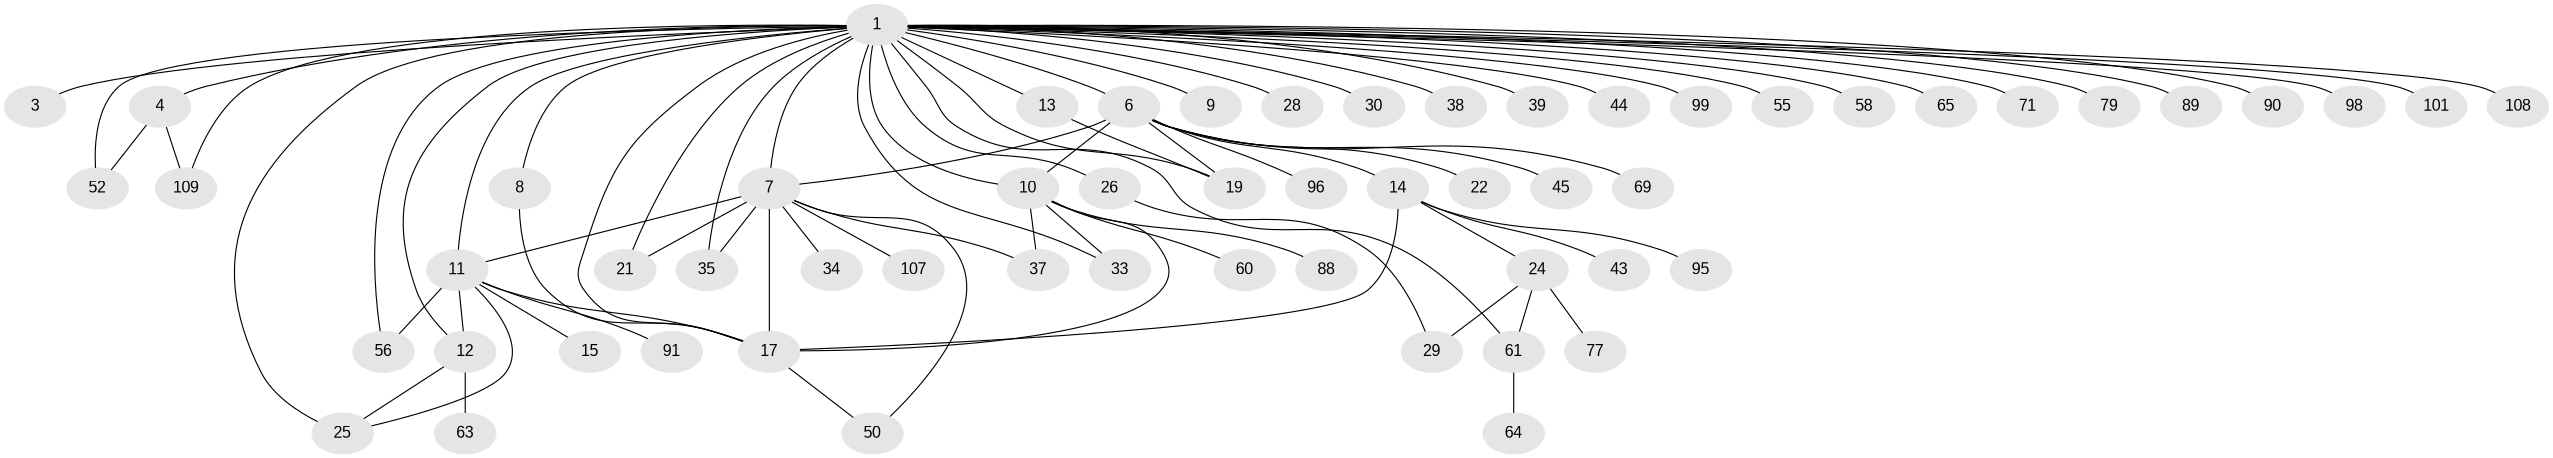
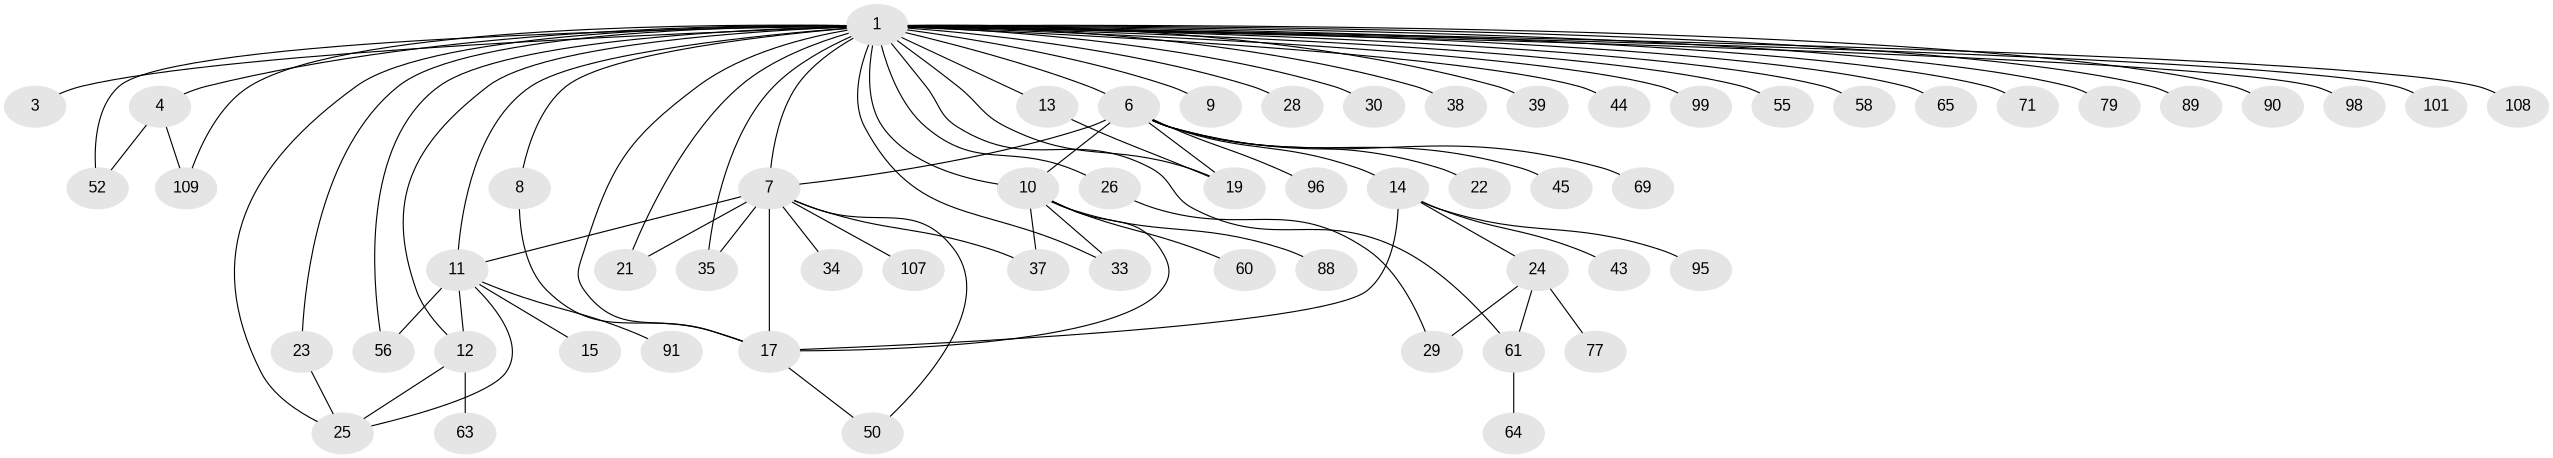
edge "11" -- "17": removed
node "23": added
